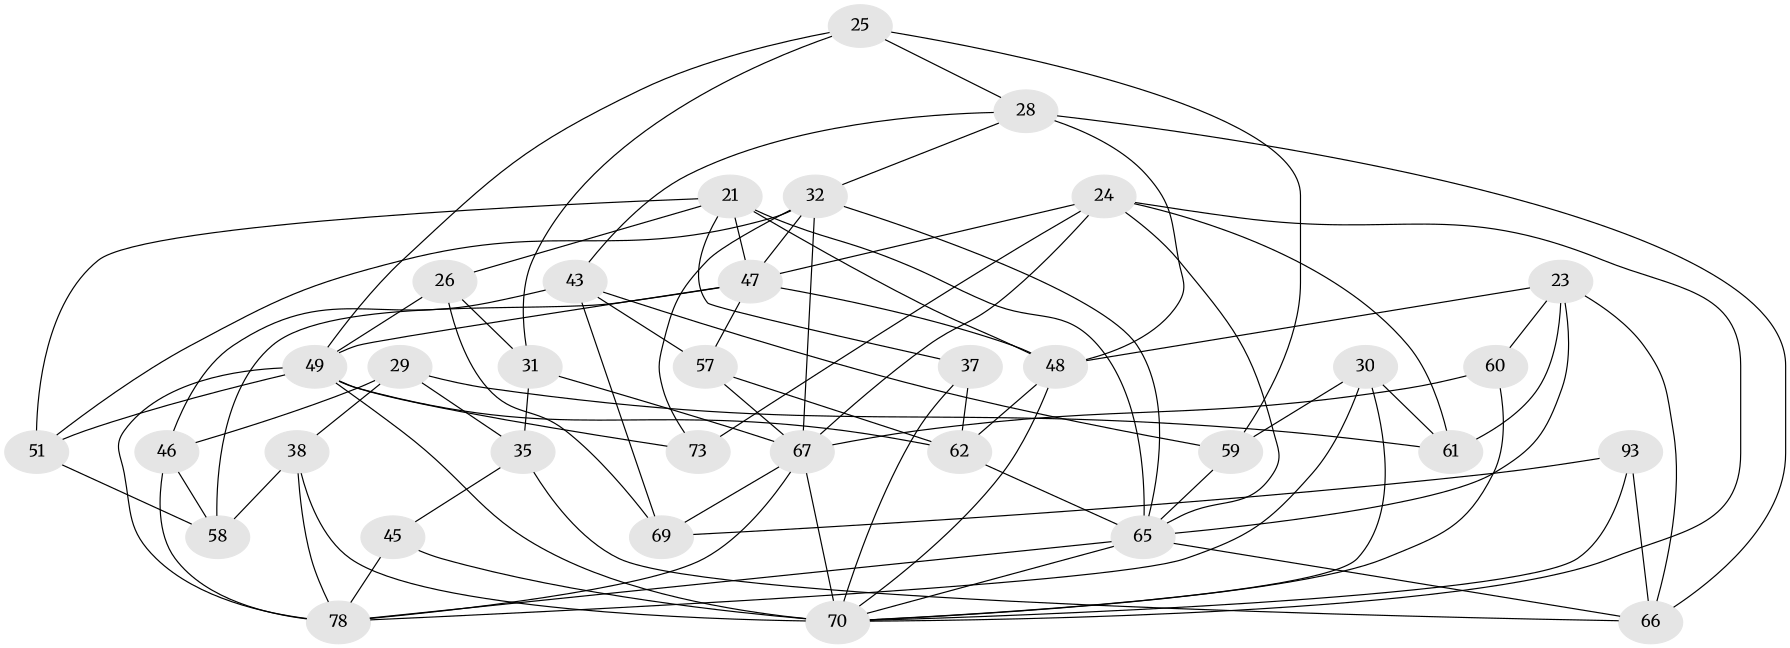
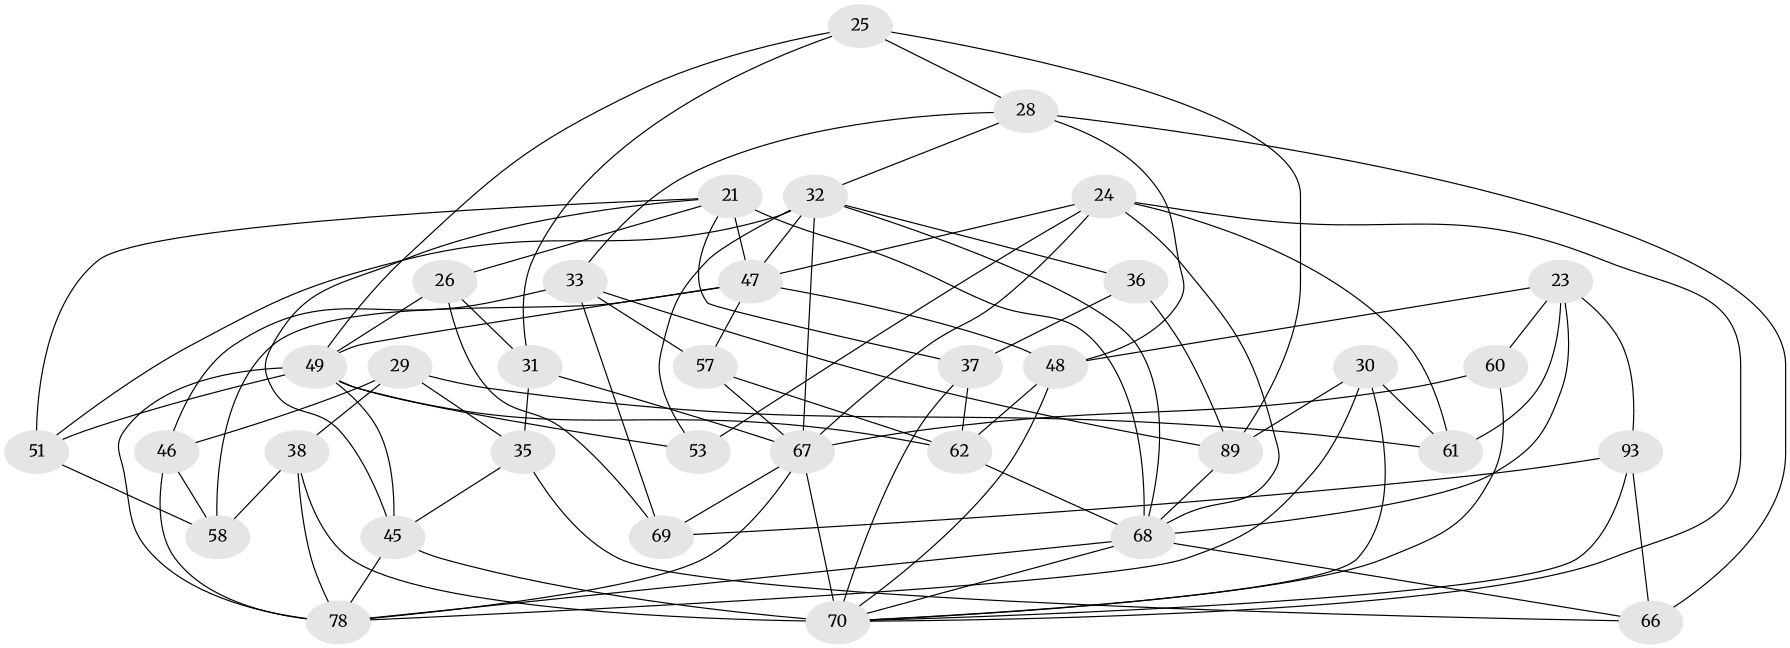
node "43": label "43" -> "33"
node "36": added
edge "21" -- "48": now "21" -- "45"
edge "23" -- "66": now "23" -- "93"
node "73": label "73" -> "53"
node "59": label "59" -> "89"
node "65": label "65" -> "68"
edge "49" -- "70": now "49" -- "45"
